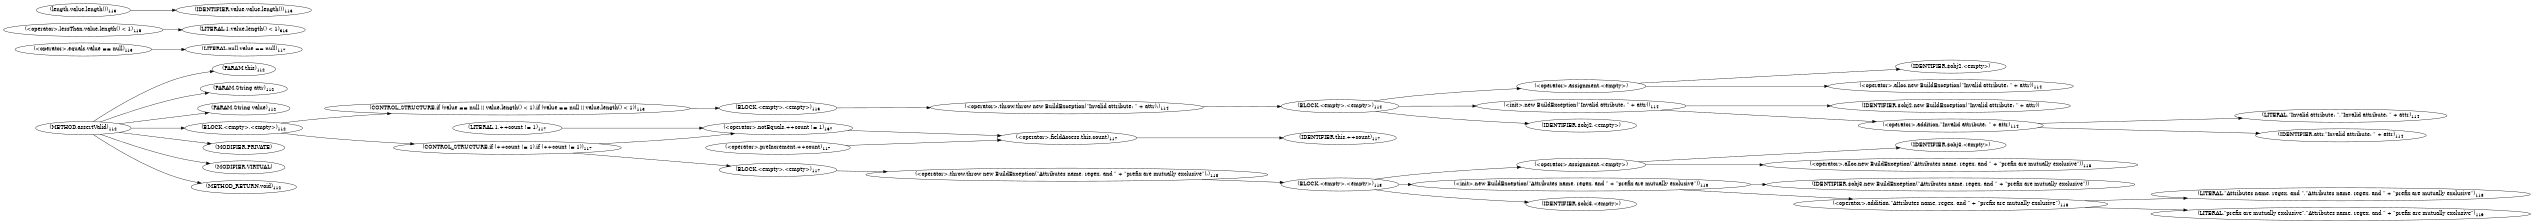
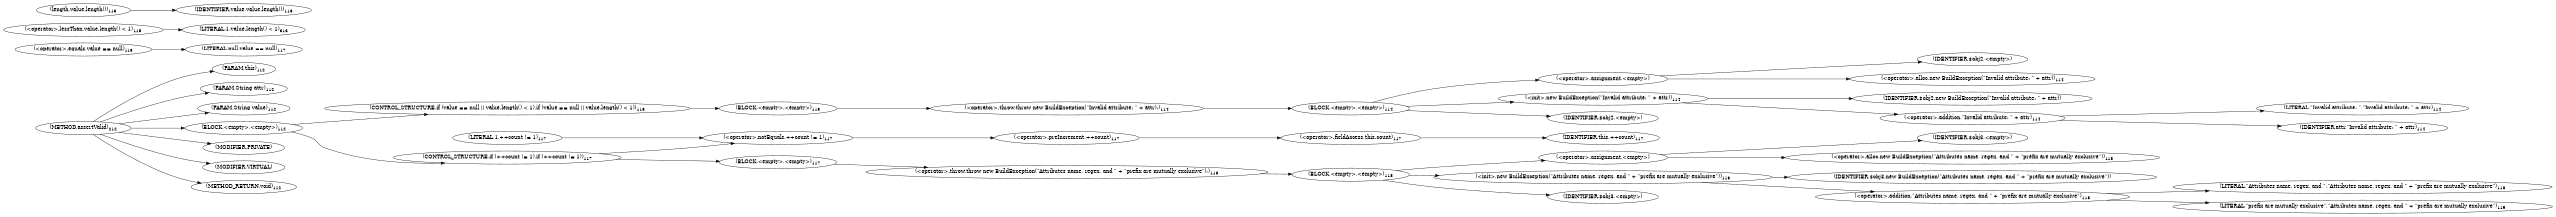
node "(METHOD,assertValid)": text "112" -> "212"
node "(<operator>.notEquals,++count != 1)": text "167" -> "117"
edge "(<operator>.notEquals,++count != 1)" -> "(<operator>.fieldAccess,this.count)": now "(<operator>.notEquals,++count != 1)" -> "(<operator>.preIncrement,++count)"
